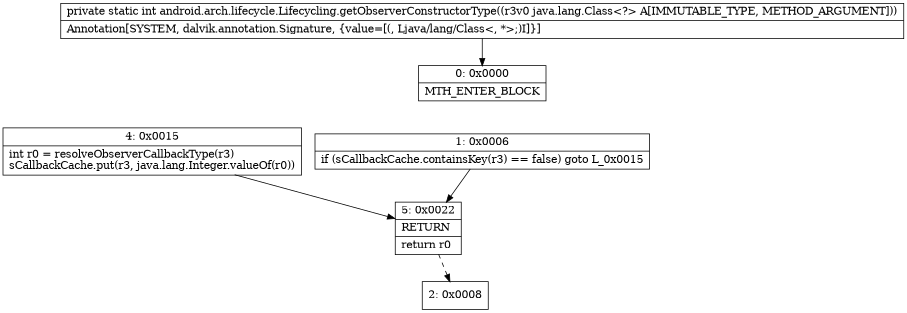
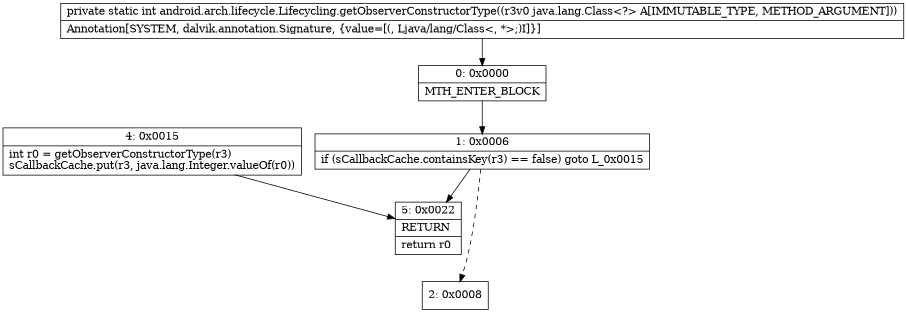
edge "0: 0x0000" -> "1: 0x0006": added
node "4: 0x0015": text "int r0 = resolveObserverCallbackType(r3)" -> "int r0 = getObserverConstructorType(r3)"
edge "5: 0x0022" -> "2: 0x0008": now "1: 0x0006" -> "2: 0x0008"
